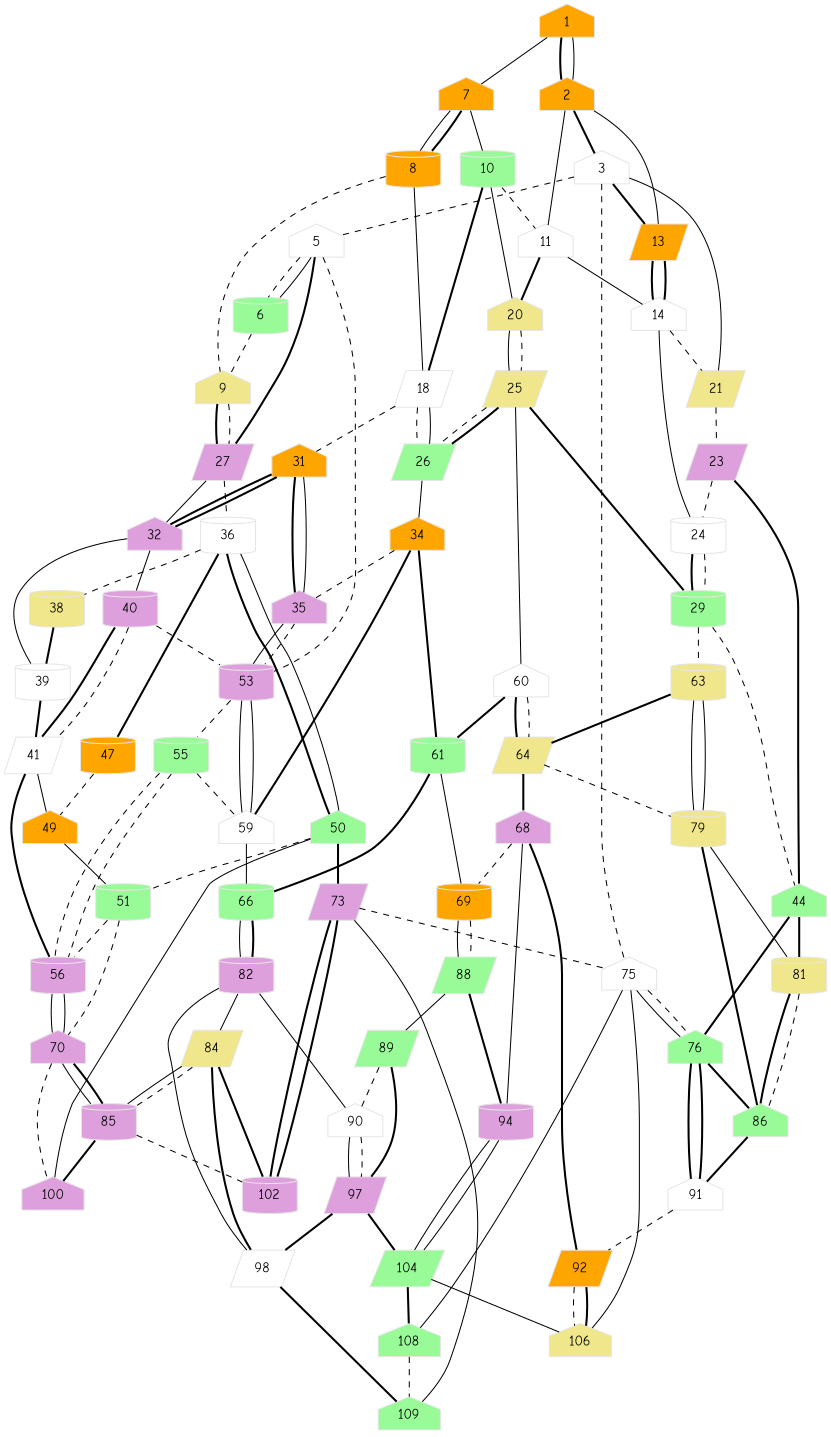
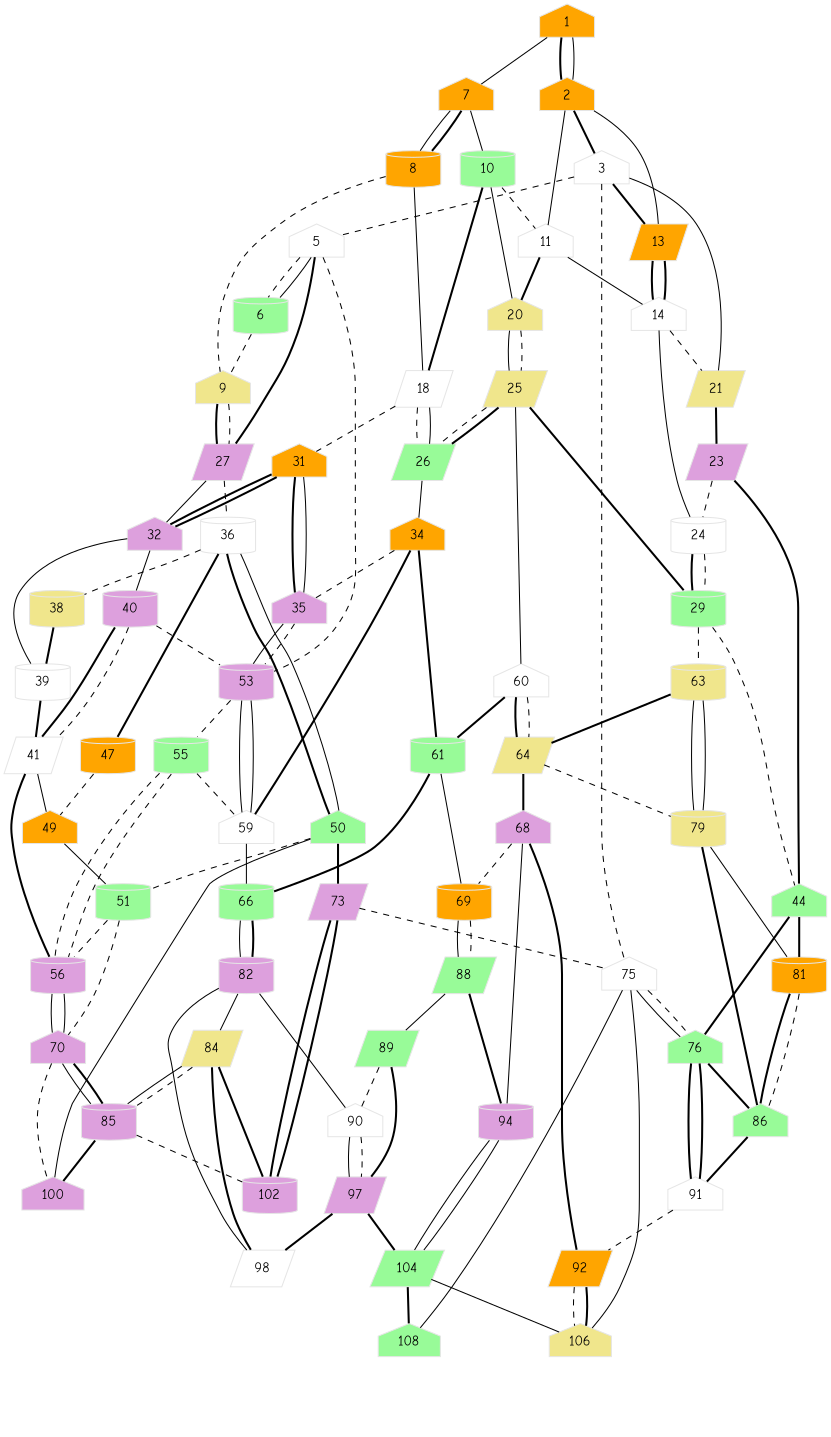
edge "21" -- "23": style dashed -> bold
node "81": fillcolor khaki -> orange
node "109": removed
